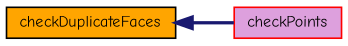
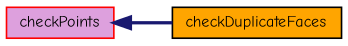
edge "checkPoints" -> "checkDuplicateFaces": reversed
